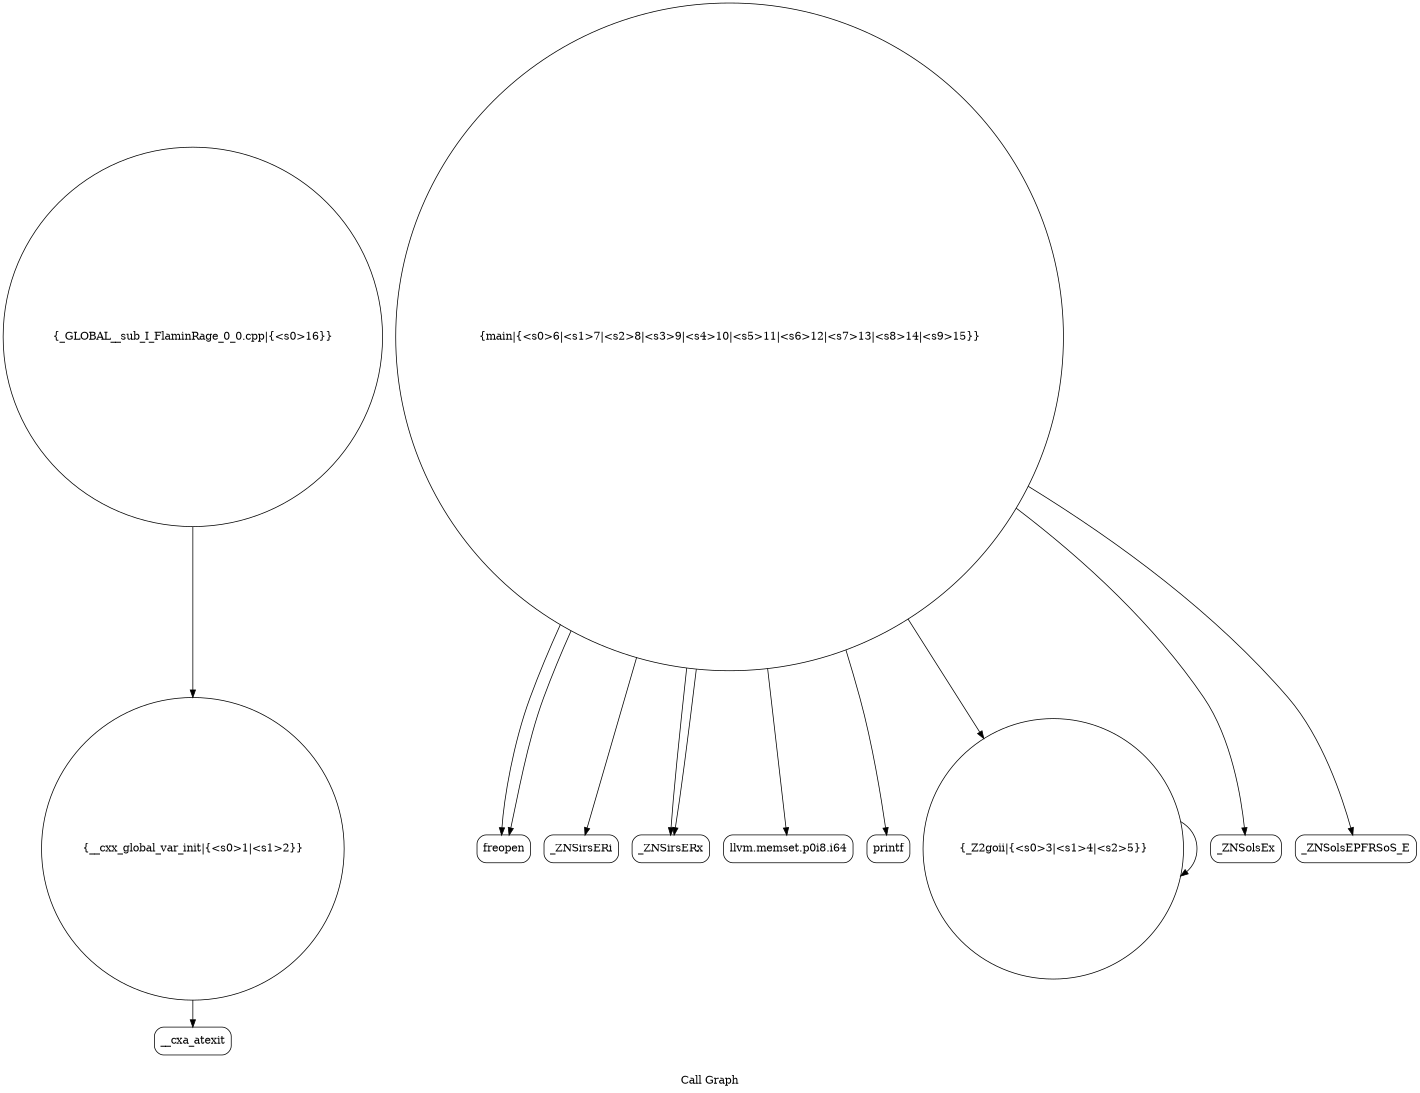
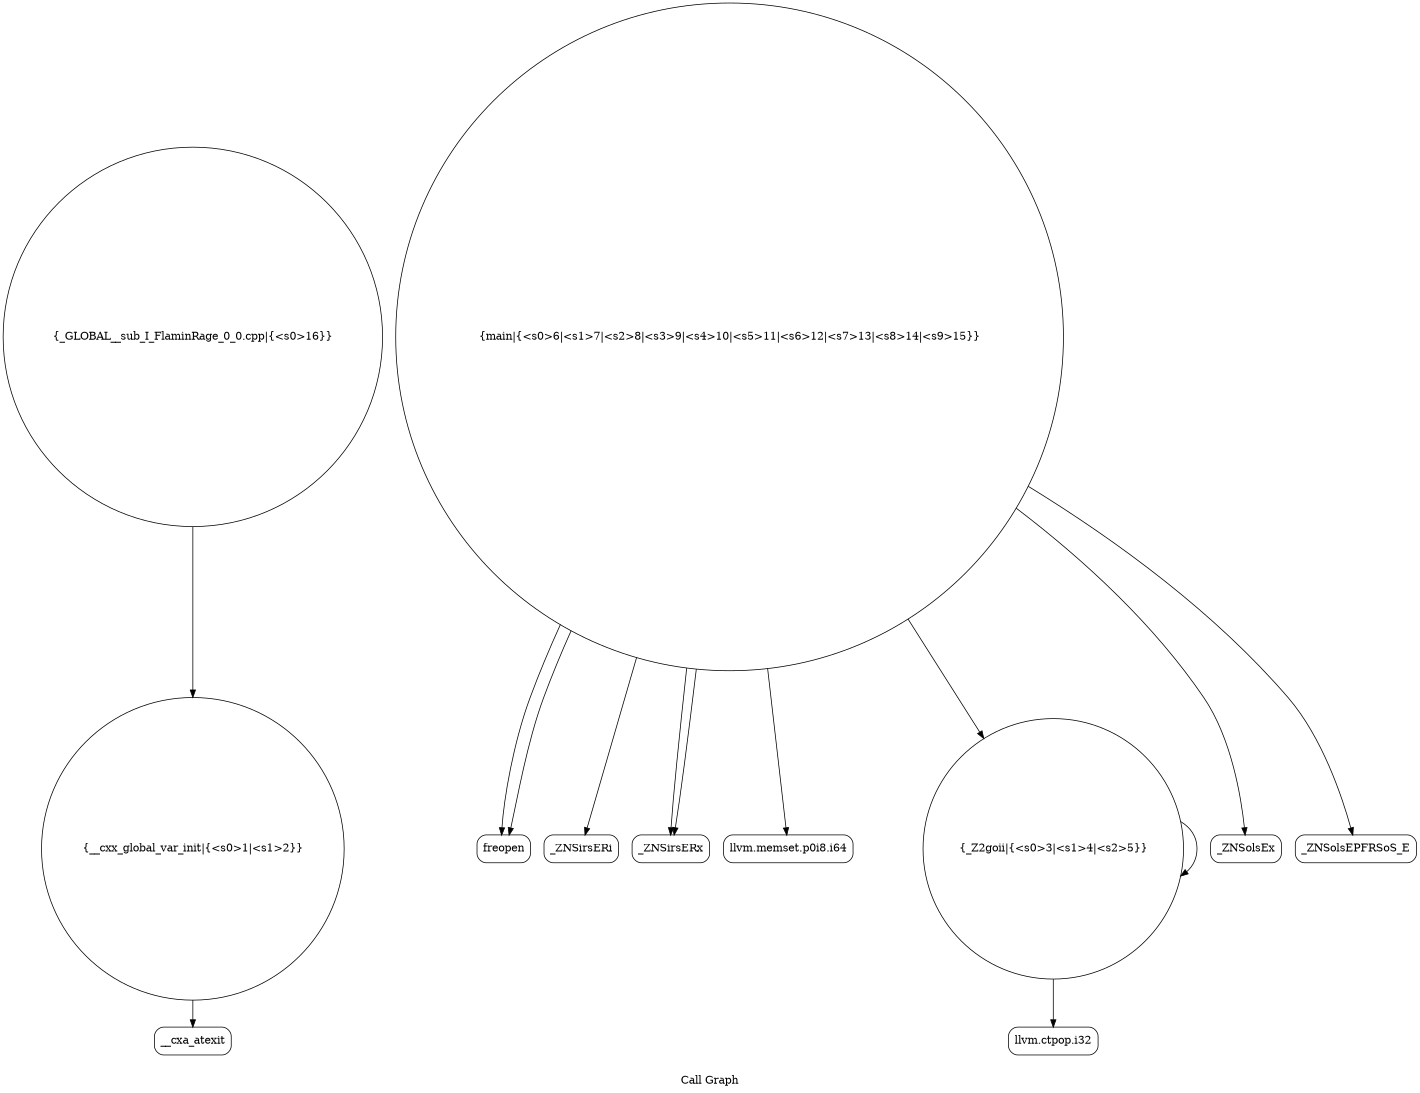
node "printf": removed
node "llvm.ctpop.i32": added
